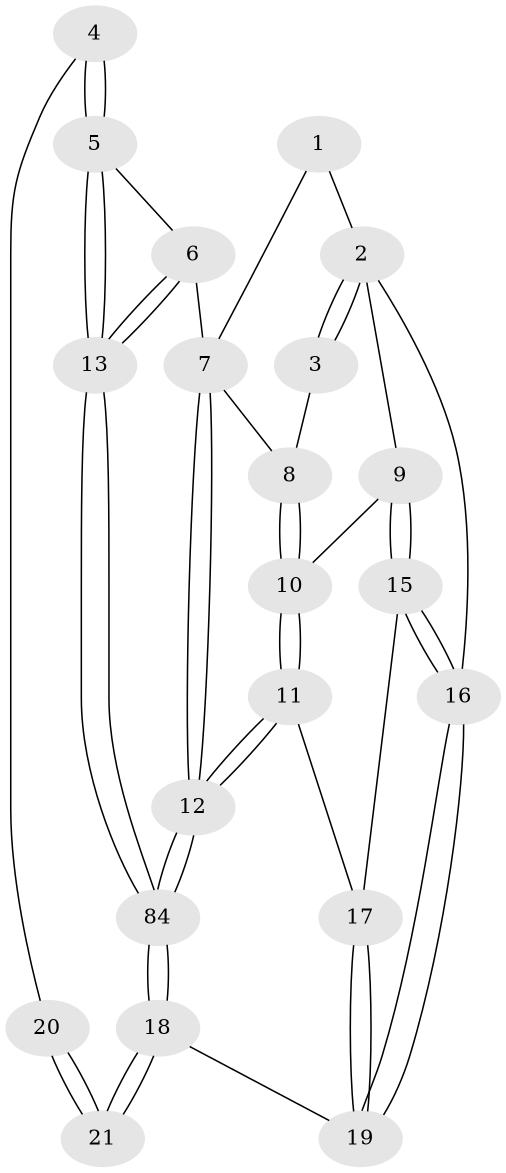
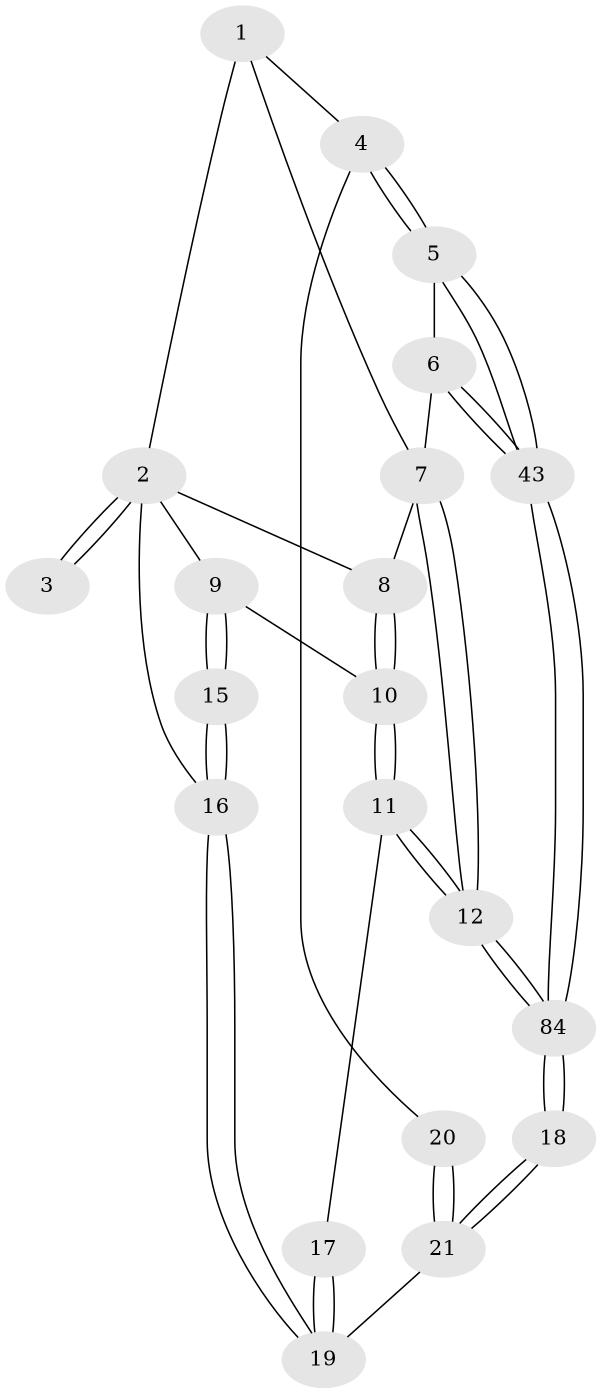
edge "1" -- "4": added
node "13": label "13" -> "43"
edge "3" -- "8": now "2" -- "8"
edge "15" -- "17": removed
edge "18" -- "19": now "21" -- "19"
